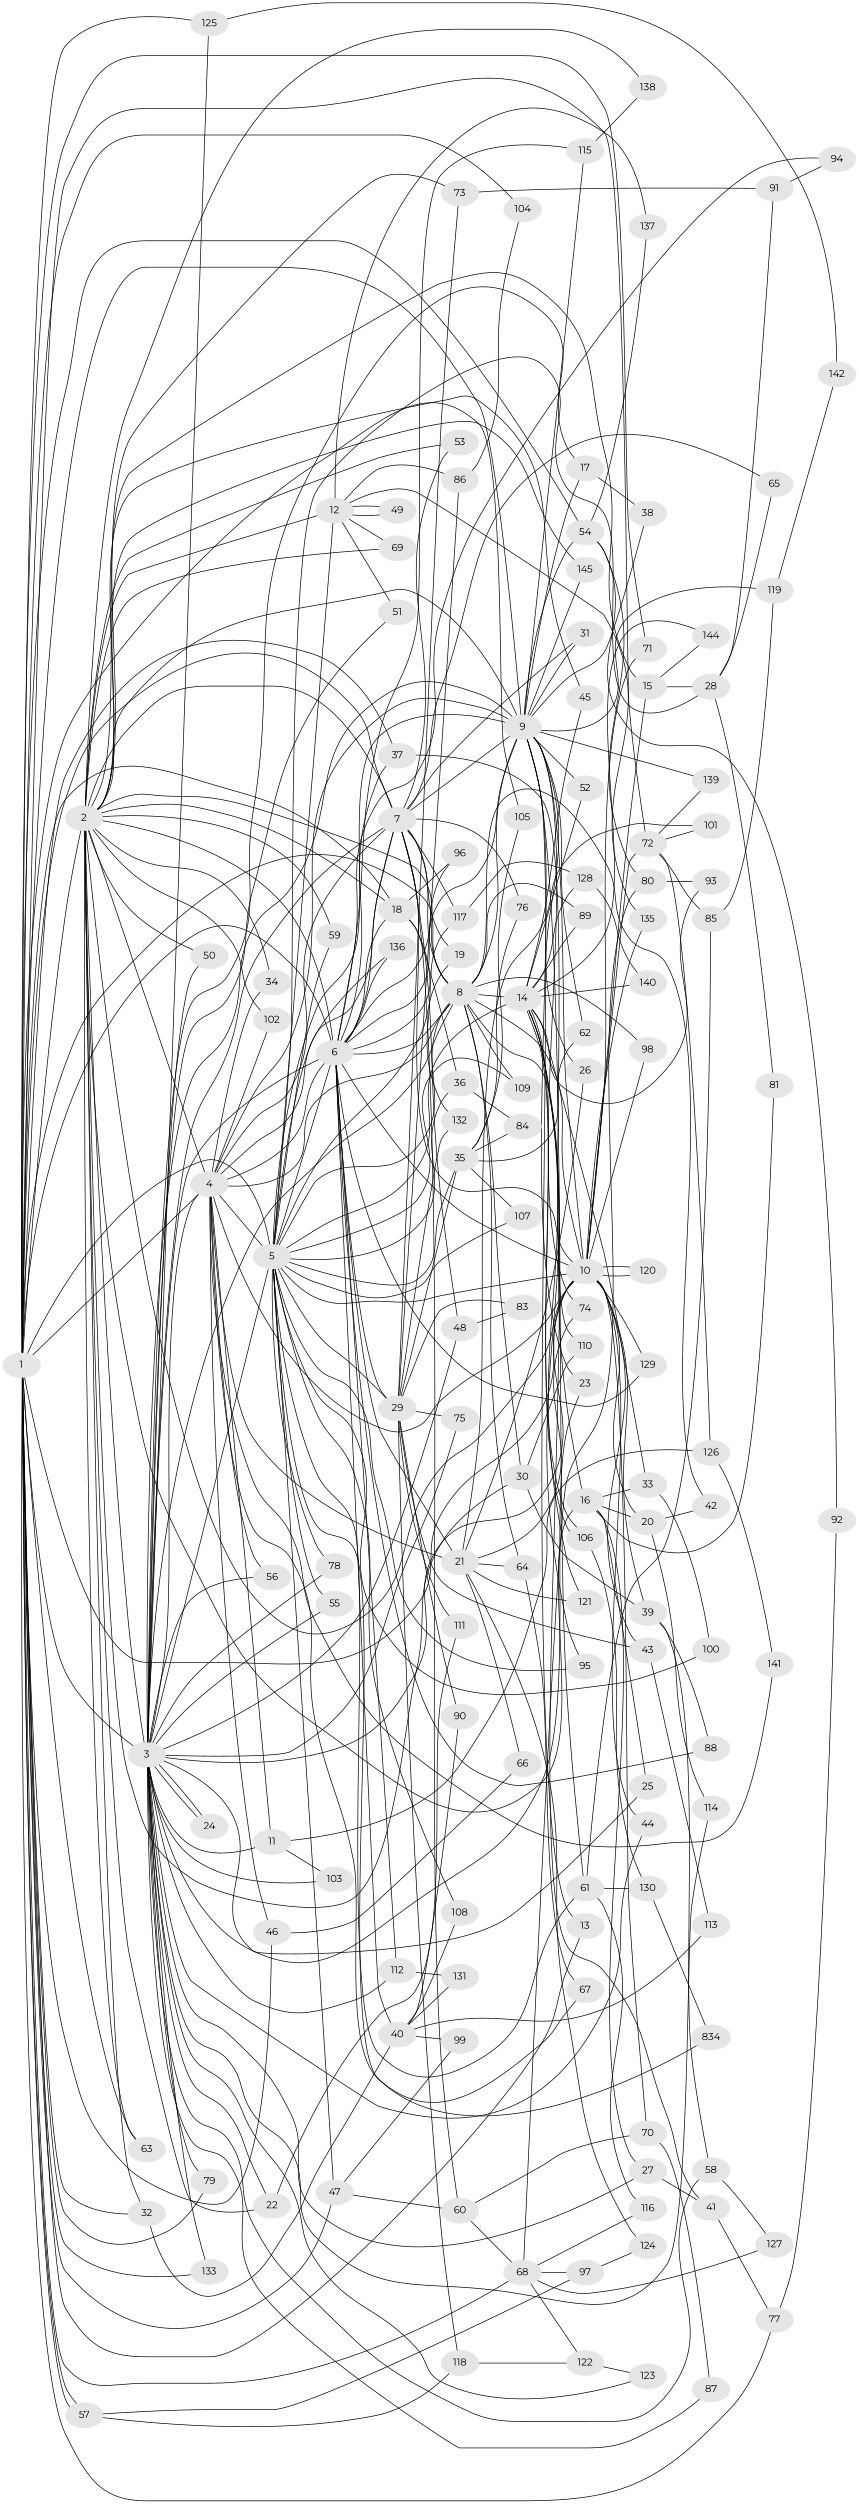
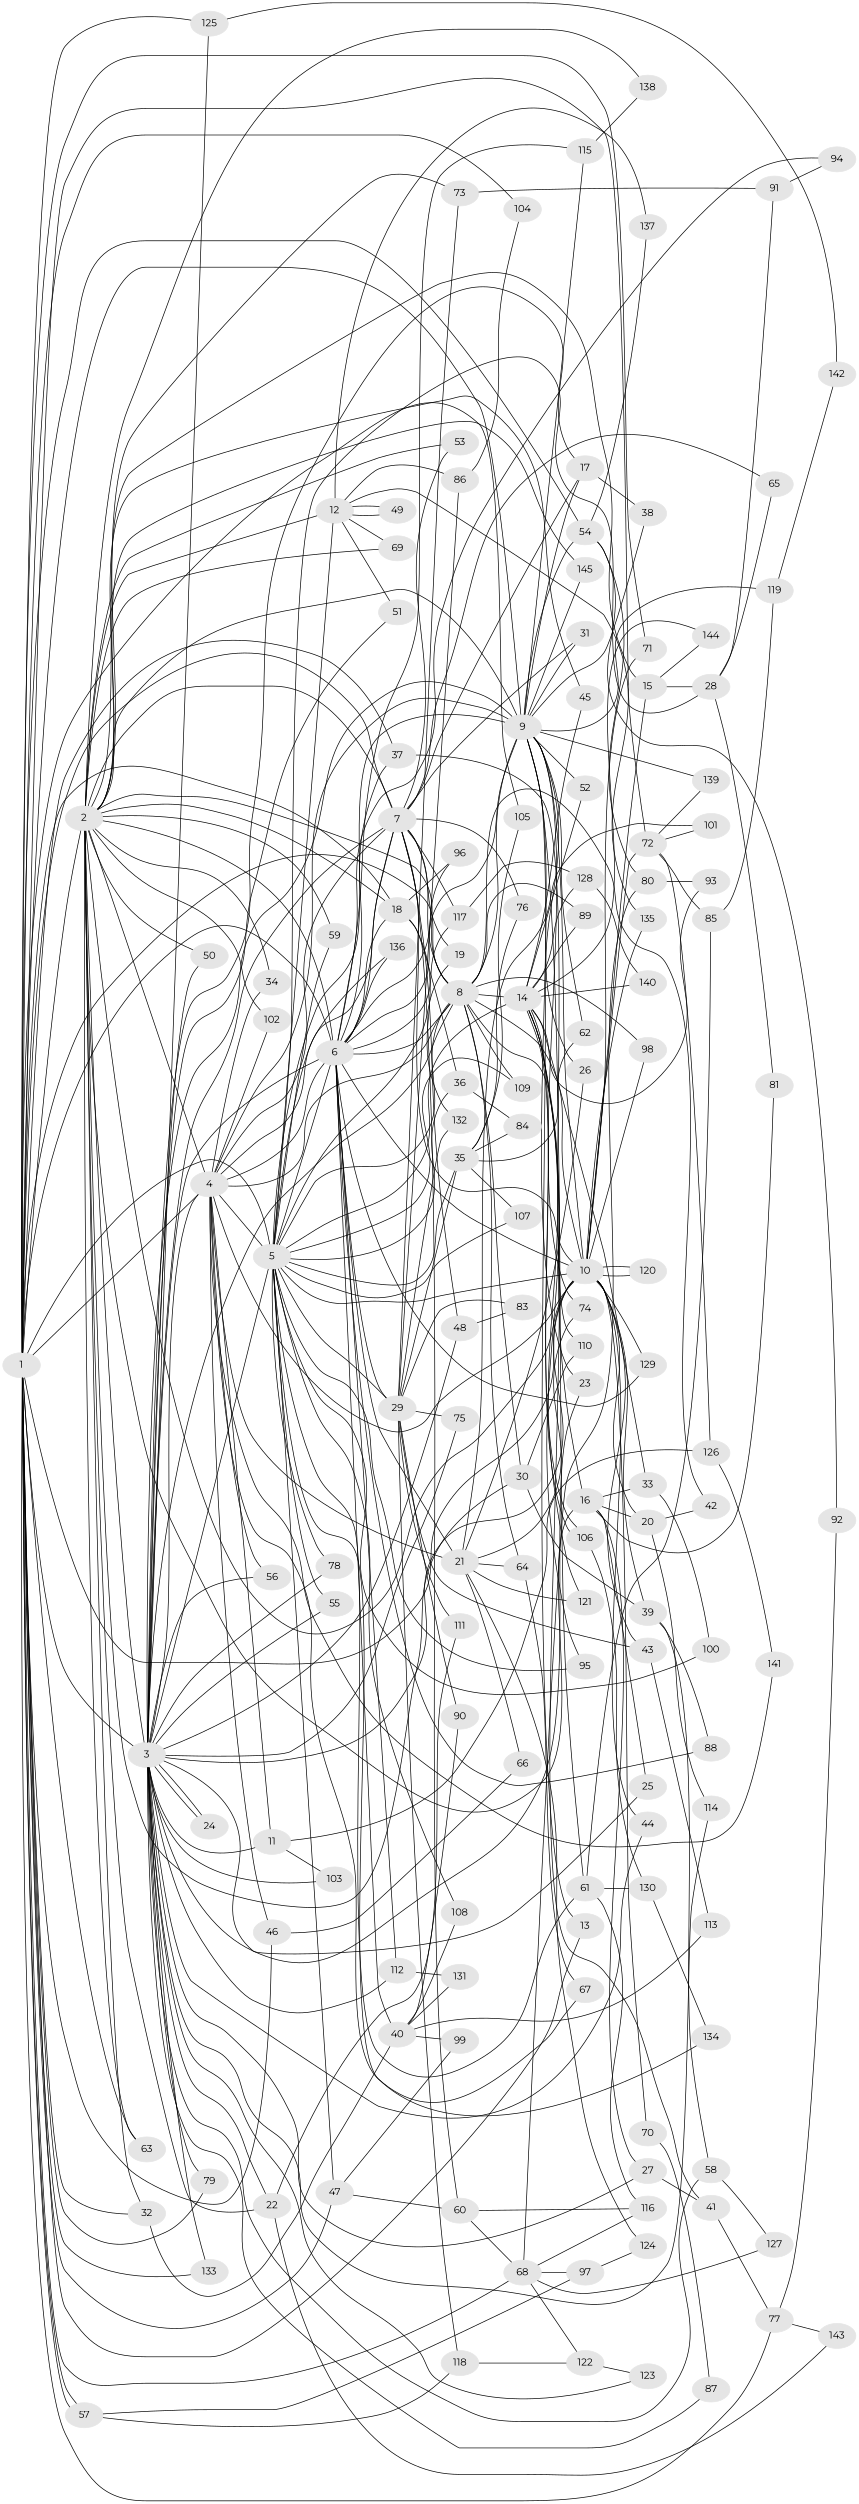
edge "9" -- "7": now "17" -- "7"
node "834": label "834" -> "134"
edge "70" -- "60": now "116" -- "60"
node "143": added
